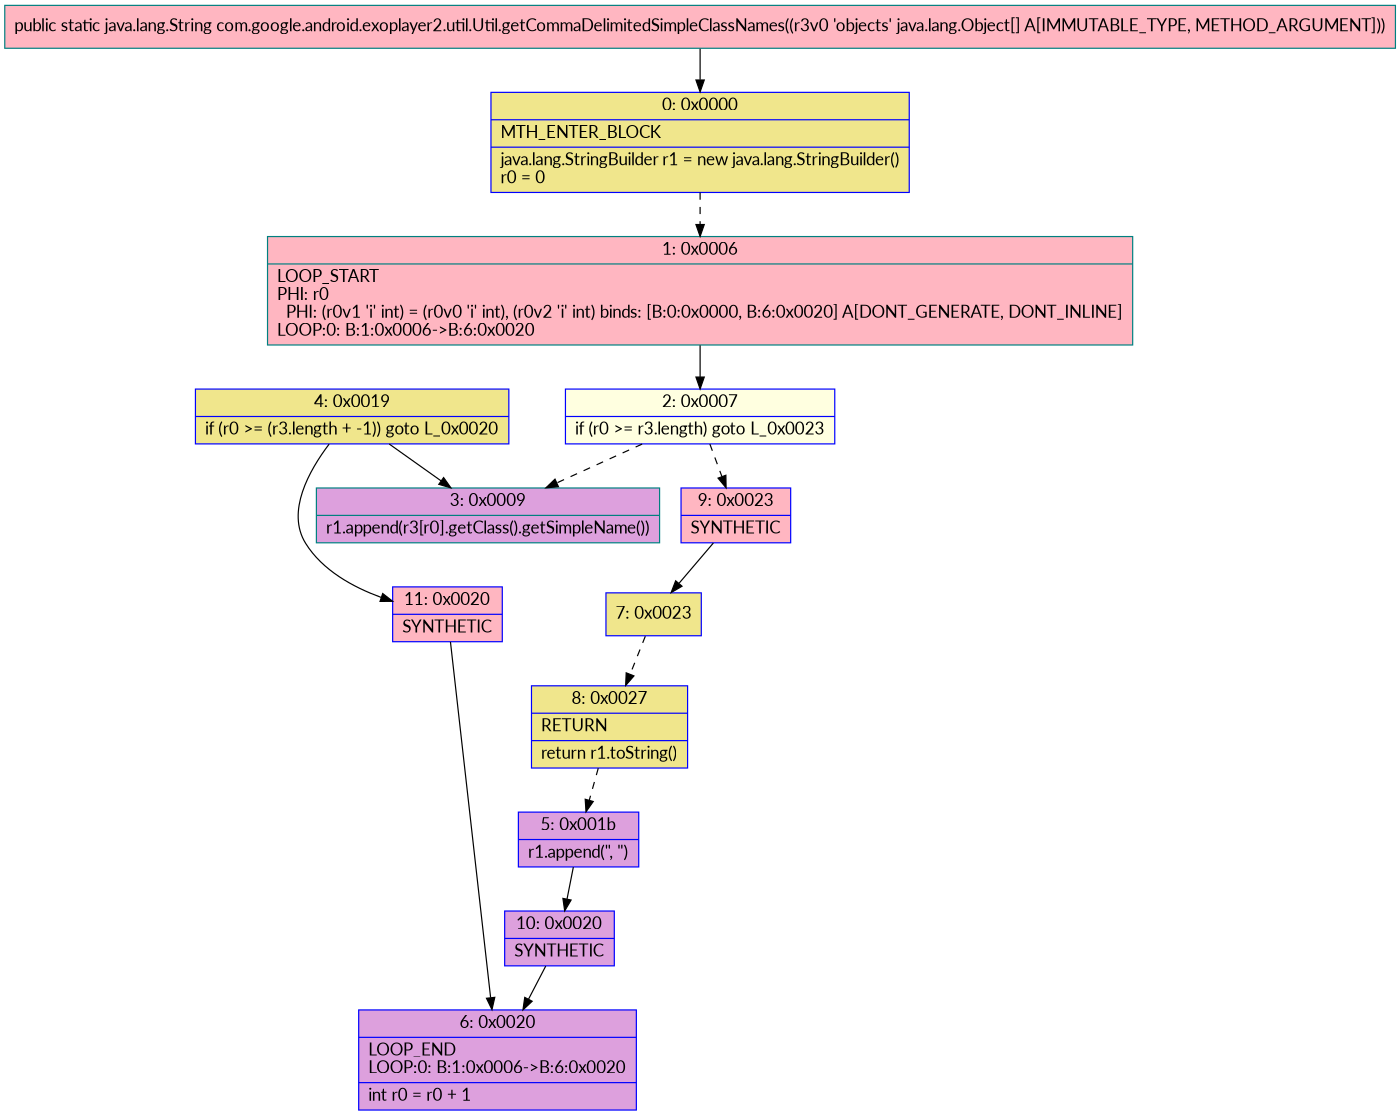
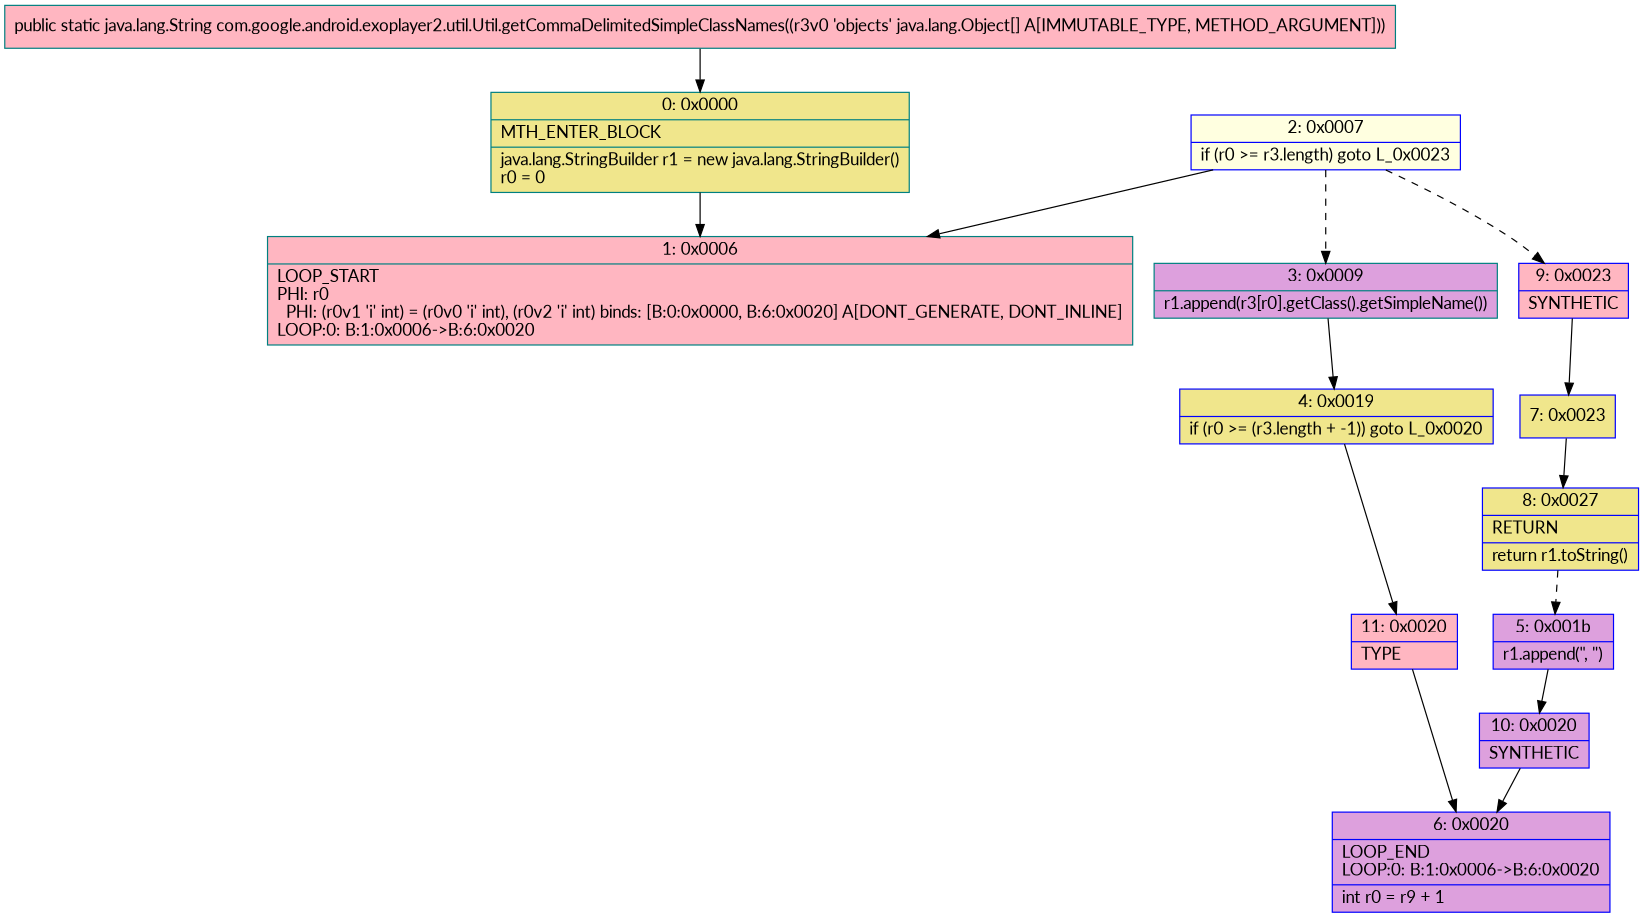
node "0: 0x0000": color blue -> teal
edge "0: 0x0000" -> "1: 0x0006": style dashed -> solid
edge "1: 0x0006" -> "2: 0x0007": reversed
edge "4: 0x0019" -> "3: 0x0009": reversed
node "11: 0x0020": text "SYNTHETIC" -> "TYPE"
edge "7: 0x0023" -> "8: 0x0027": style dashed -> solid
node "6: 0x0020": text "int r0 = r0 + 1" -> "int r0 = r9 + 1"
